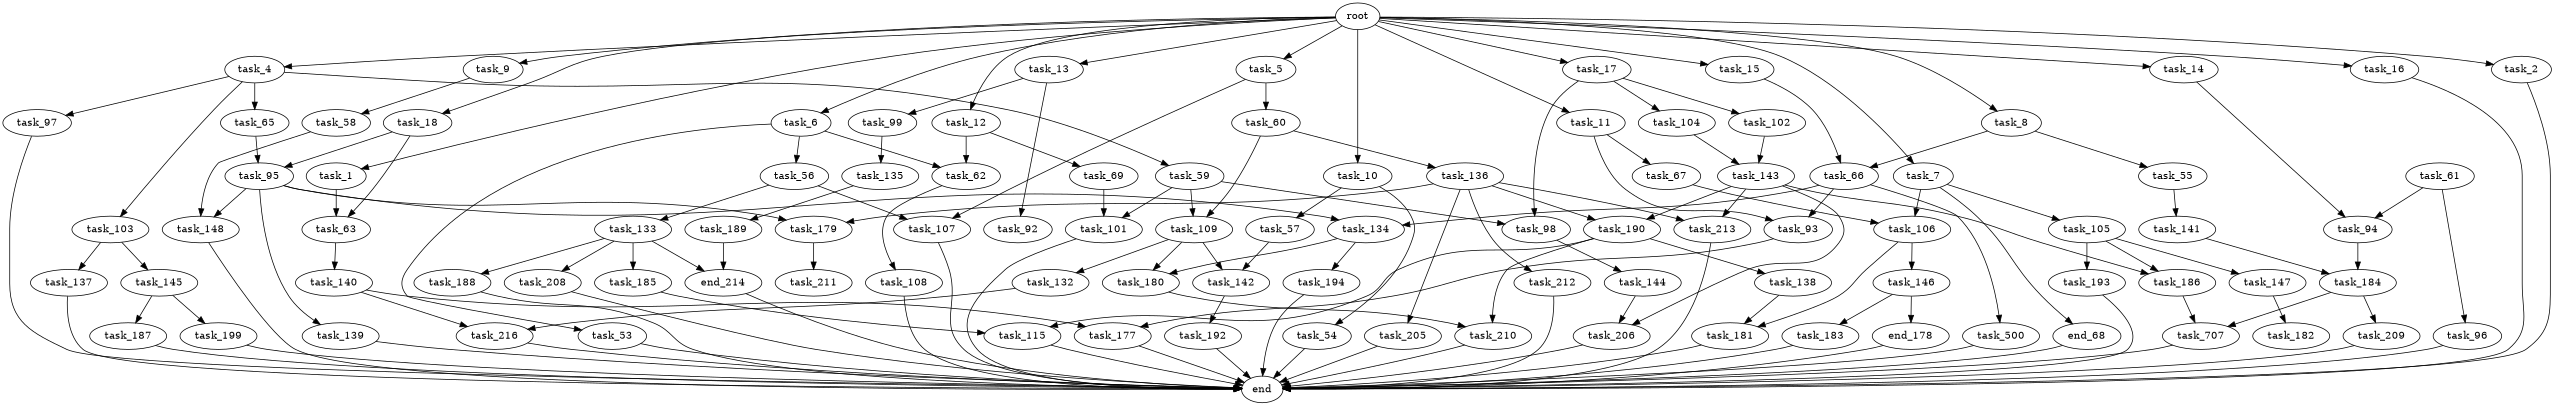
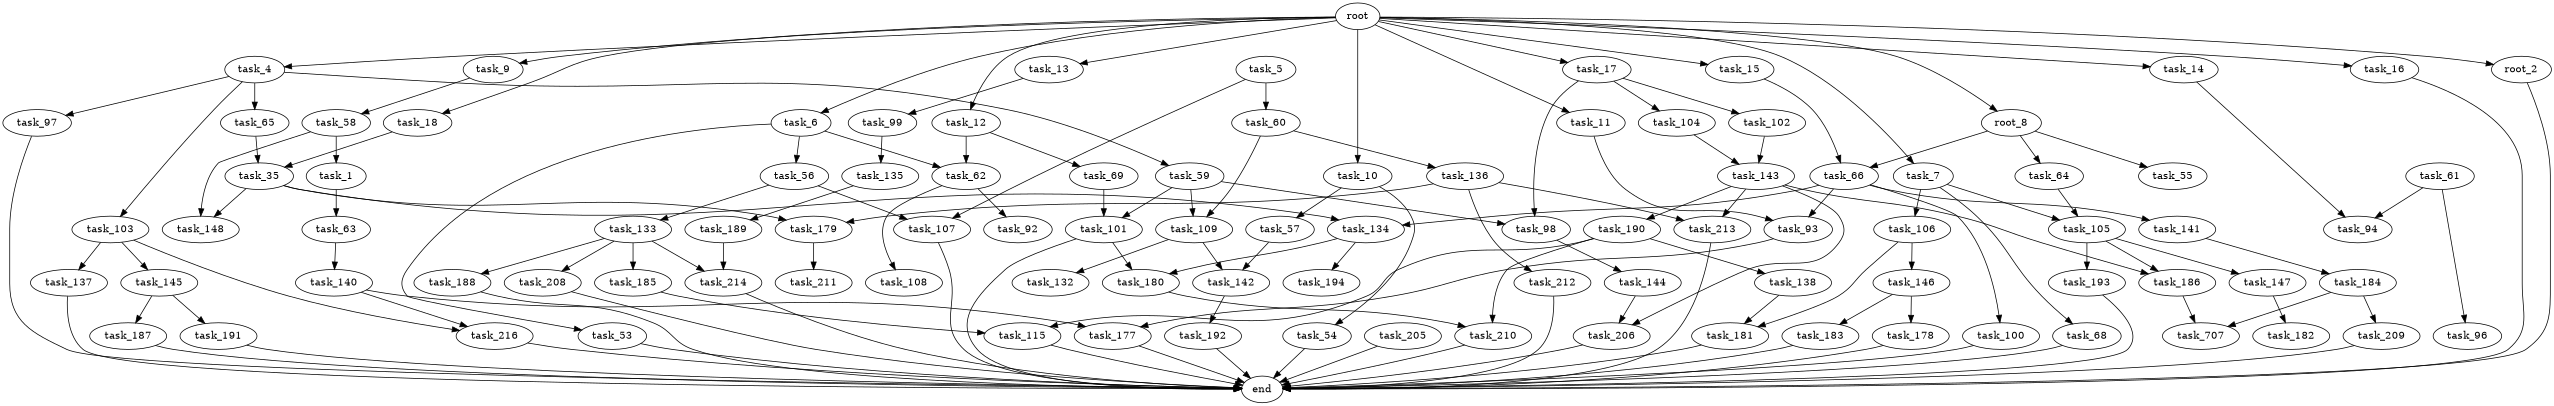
edge "root" -> "task_5": removed
edge "root" -> "task_1": now "task_58" -> "task_1"
node "task_2": label "task_2" -> "root_2"
node "task_8": label "task_8" -> "root_8"
edge "task_13" -> "task_92": now "task_62" -> "task_92"
edge "task_18" -> "task_63": removed
node "task_95": label "task_95" -> "task_35"
node "task_67": removed
node "task_64": added
edge "task_55" -> "task_141": now "task_66" -> "task_141"
edge "task_136" -> "task_190": removed
edge "task_136" -> "task_205": removed
edge "task_94" -> "task_184": removed
edge "task_109" -> "task_180": now "task_101" -> "task_180"
node "end_214": label "end_214" -> "task_214"
edge "task_132" -> "task_216": now "task_103" -> "task_216"
edge "task_194" -> "end": removed
node "task_199": label "task_199" -> "task_191"
node "task_139": removed
node "end_178": label "end_178" -> "task_178"
node "task_500": label "task_500" -> "task_100"
node "end_68": label "end_68" -> "task_68"
edge "task_707" -> "end": removed
edge "task_96" -> "end": removed
edge "task_108" -> "end": removed
edge "task_148" -> "end": removed
